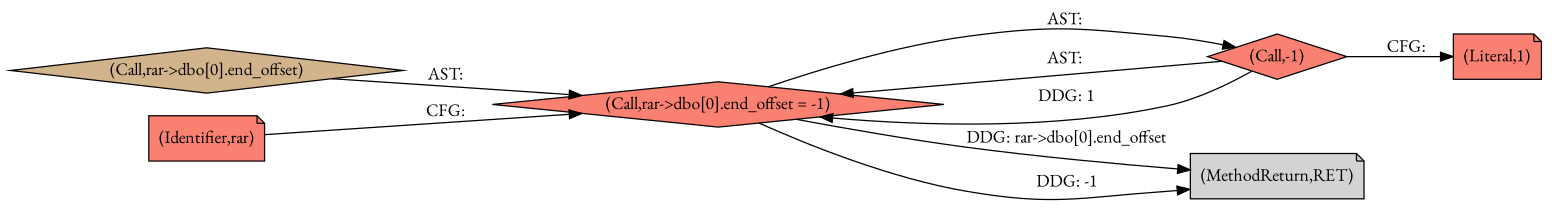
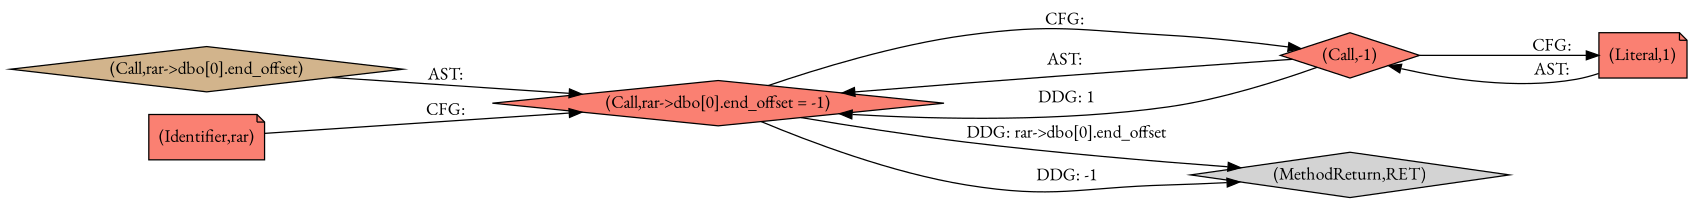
edge "(Call,rar->dbo[0].end_offset = -1)" -> "(Call,-1)": label "AST: " -> "CFG: "
edge "(Literal,1)" -> "(Call,-1)": added, label "AST:"
node "(MethodReturn,RET)": shape note -> diamond
